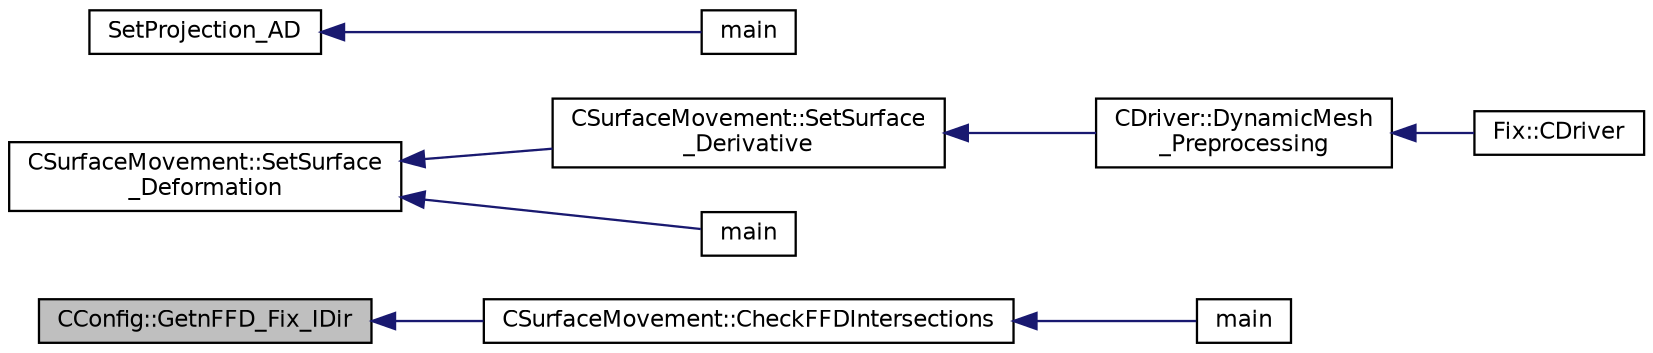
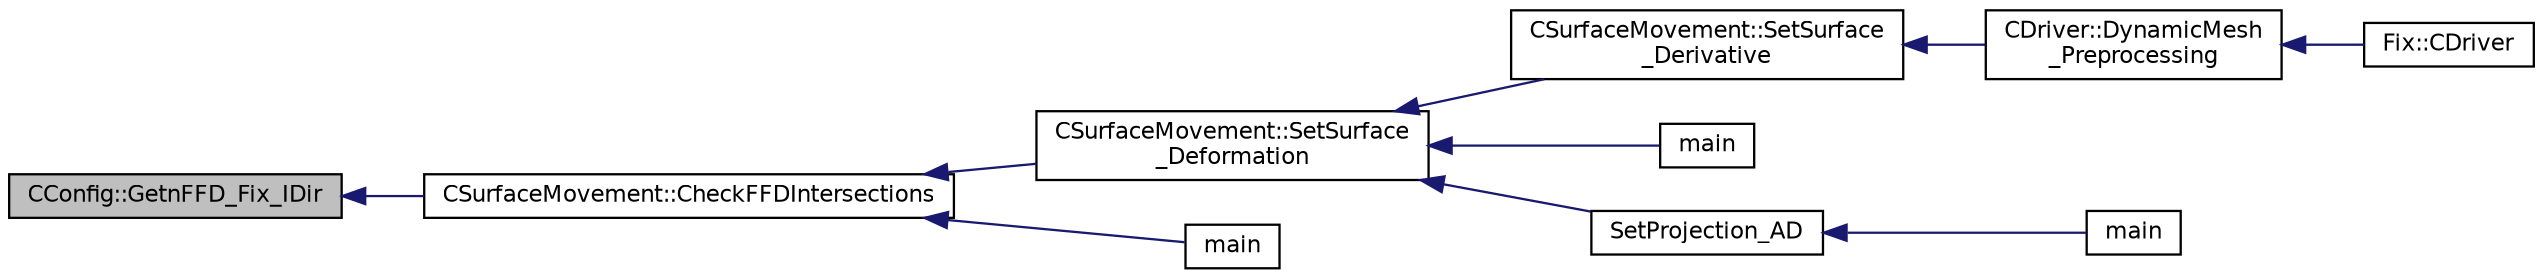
edge "CSurfaceMovement::SetSurface _Deformation" -> "CSurfaceMovement::CheckFFDIntersections": added
edge "SetProjection_AD" -> "CSurfaceMovement::SetSurface _Deformation": added
